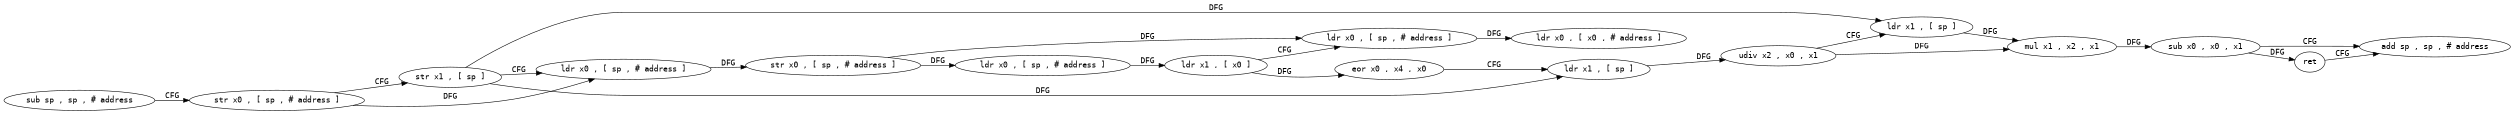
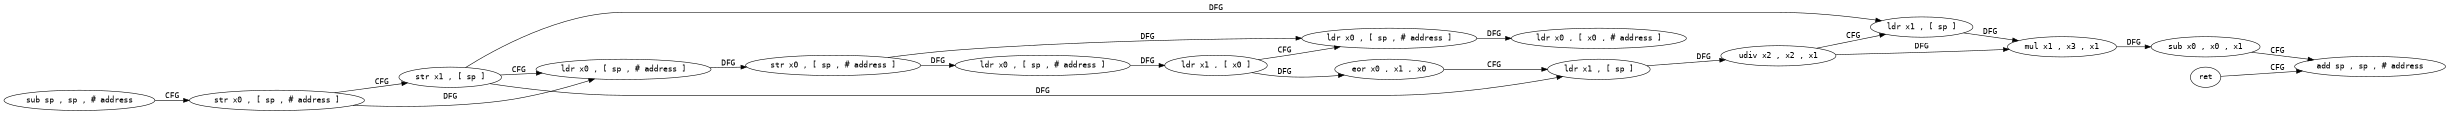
node "mul x1 , x2 , x1": label "mul x1 , x2 , x1" -> "mul x1 , x3 , x1"
node "udiv x2 , x0 , x1": label "udiv x2 , x0 , x1" -> "udiv x2 , x2 , x1"
edge "sub x0 , x0 , x1" -> "ret": removed, label "DFG"
node "eor x0 , x4 , x0": label "eor x0 , x4 , x0" -> "eor x0 , x1 , x0"
